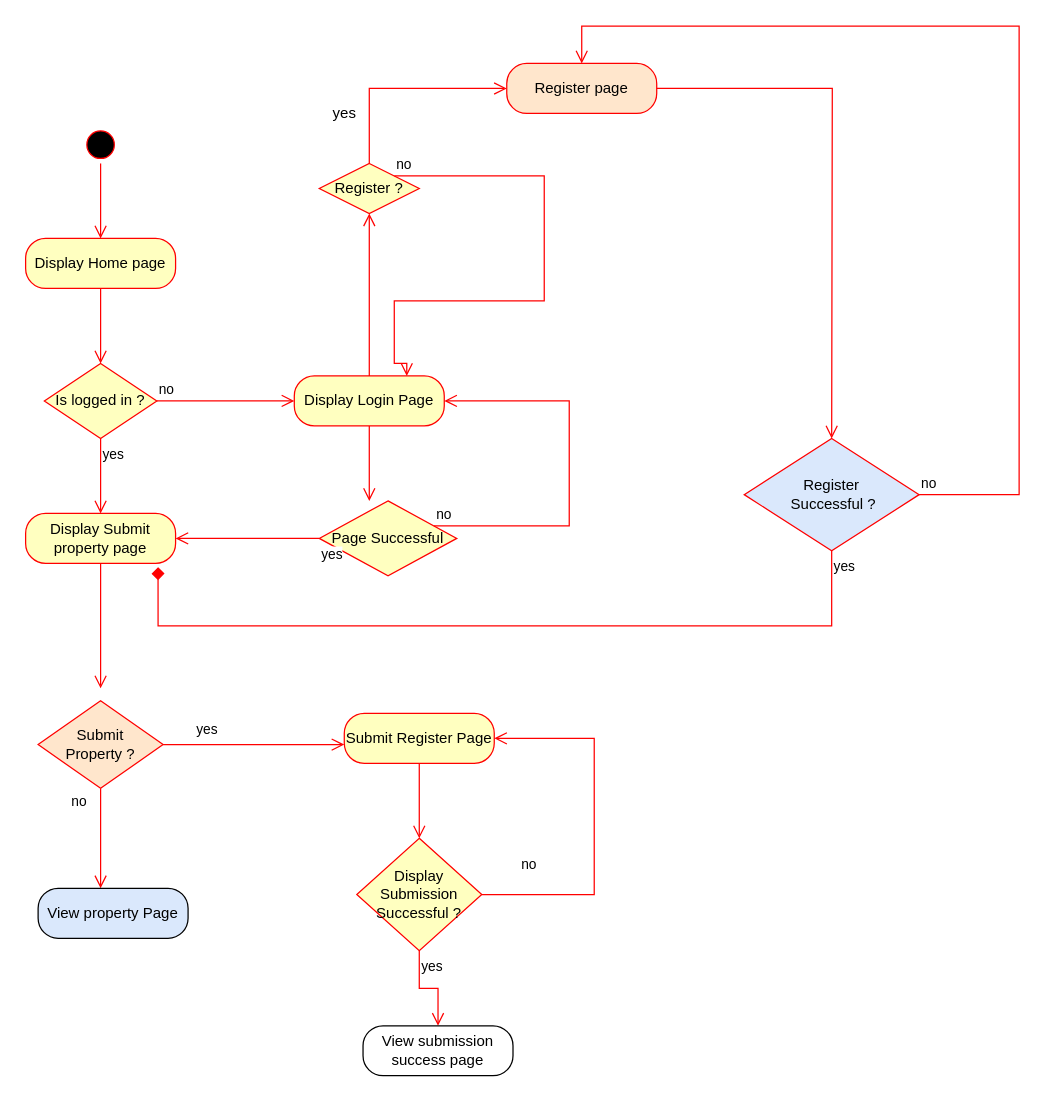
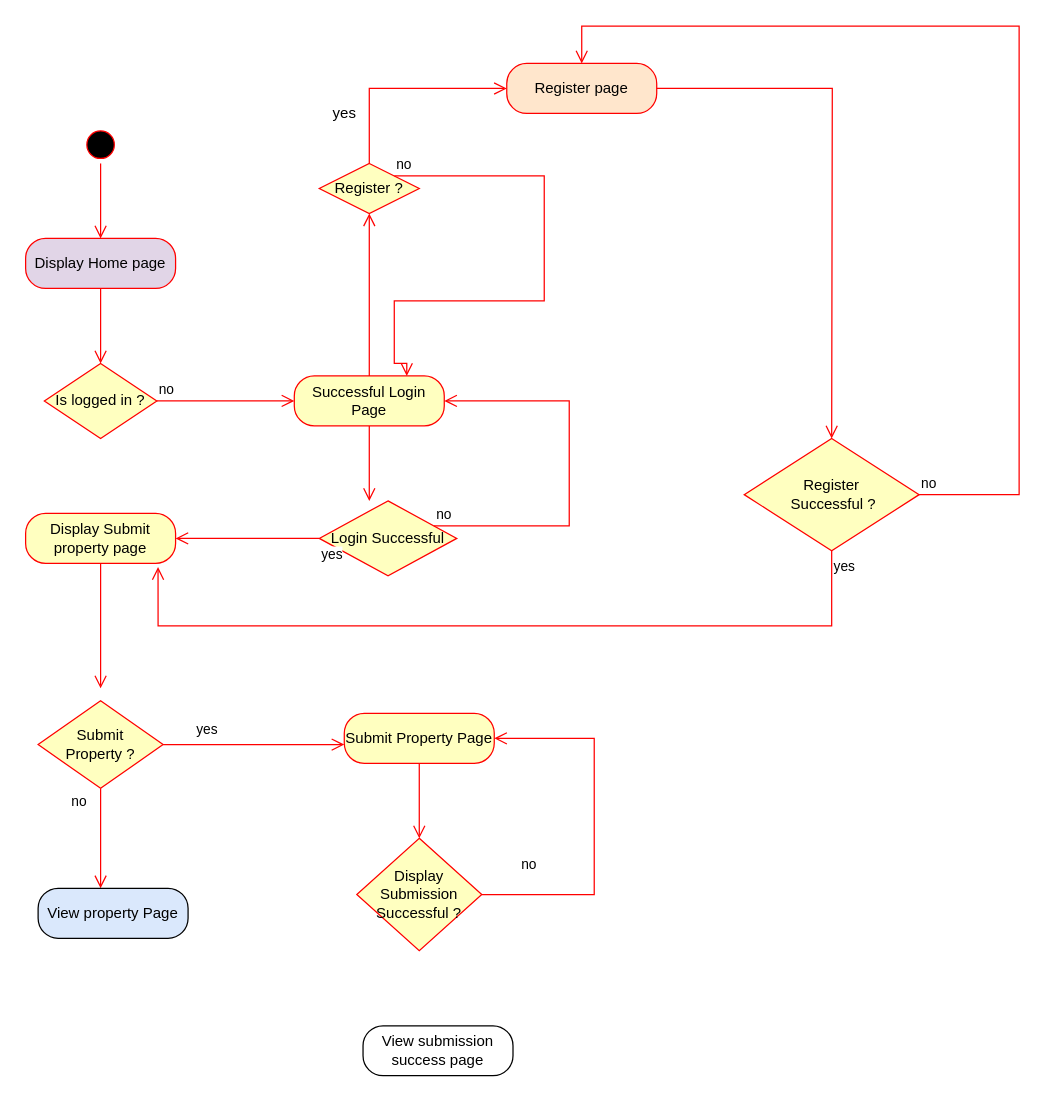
node "Display Home page": fillcolor #ffffc0 -> #e1d5e7
node "Display Login Page": label "Display Login Page" -> "Successful Login Page"
edge "Is logged in ?" -> "Display Submit property page": removed, label "yes"
node "Register Successful ?": fillcolor #dae8fc -> #ffffc0
node "Page Successful": label "Page Successful" -> "Login Successful"
edge "Register Successful ?" -> "Display Submit property page": arrowhead diamond -> open
node "Submit Register Page": label "Submit Register Page" -> "Submit Property Page"
node "Submit Property ?": fillcolor #ffe6cc -> #ffffc0
edge "Display Submission Successful ?" -> "View submission success page": removed, label "yes"
